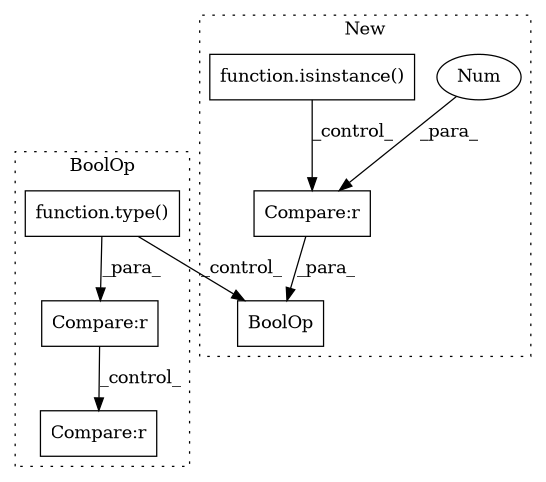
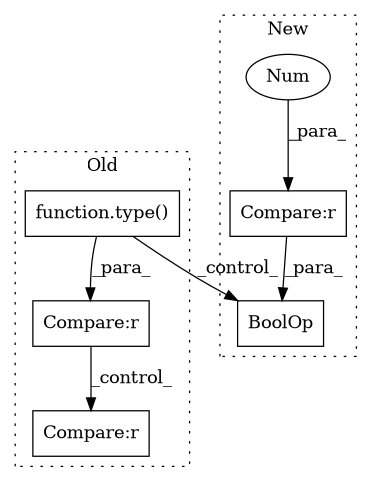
node "function.isinstance()": removed
cluster "BoolOp": label "BoolOp" -> "Old"
